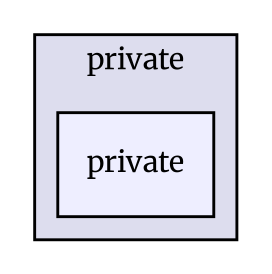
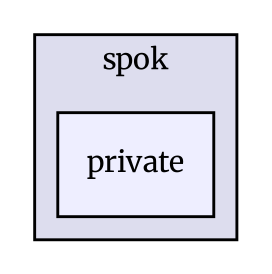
cluster "private": label "private" -> "spok"
